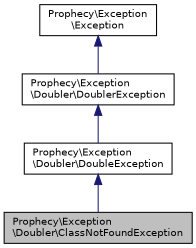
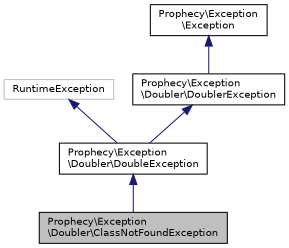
node "RuntimeException": added
